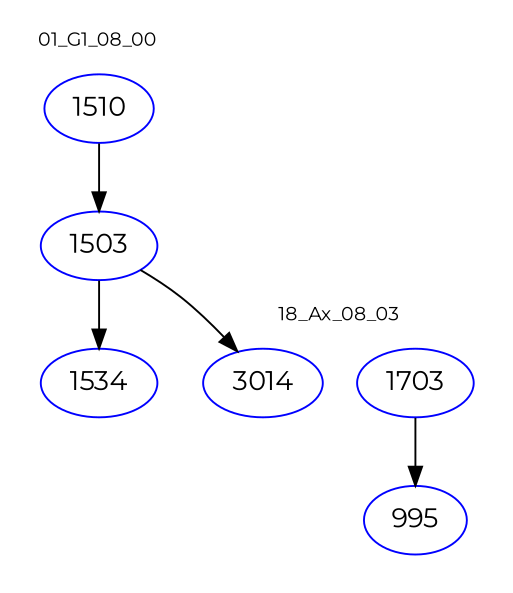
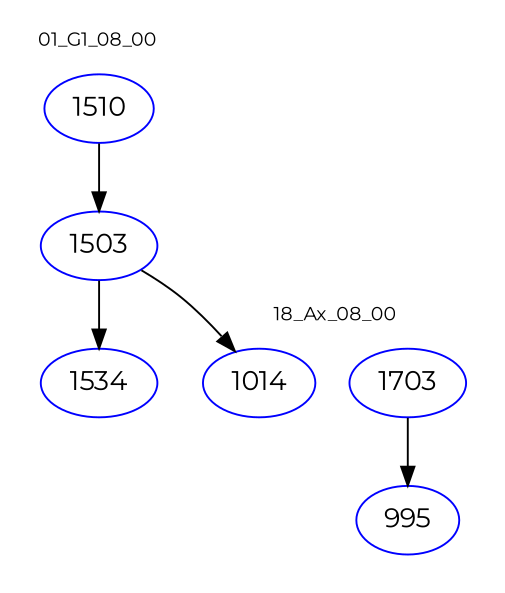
cluster "18_Ax_08_03": label "18_Ax_08_03" -> "18_Ax_08_00"
node "3014": label "3014" -> "1014"
